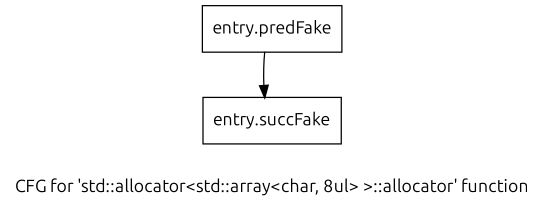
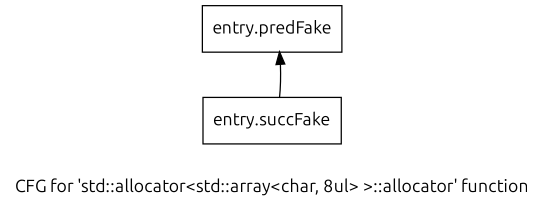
edge "entry.predFake" -> "entry.succFake": reversed
